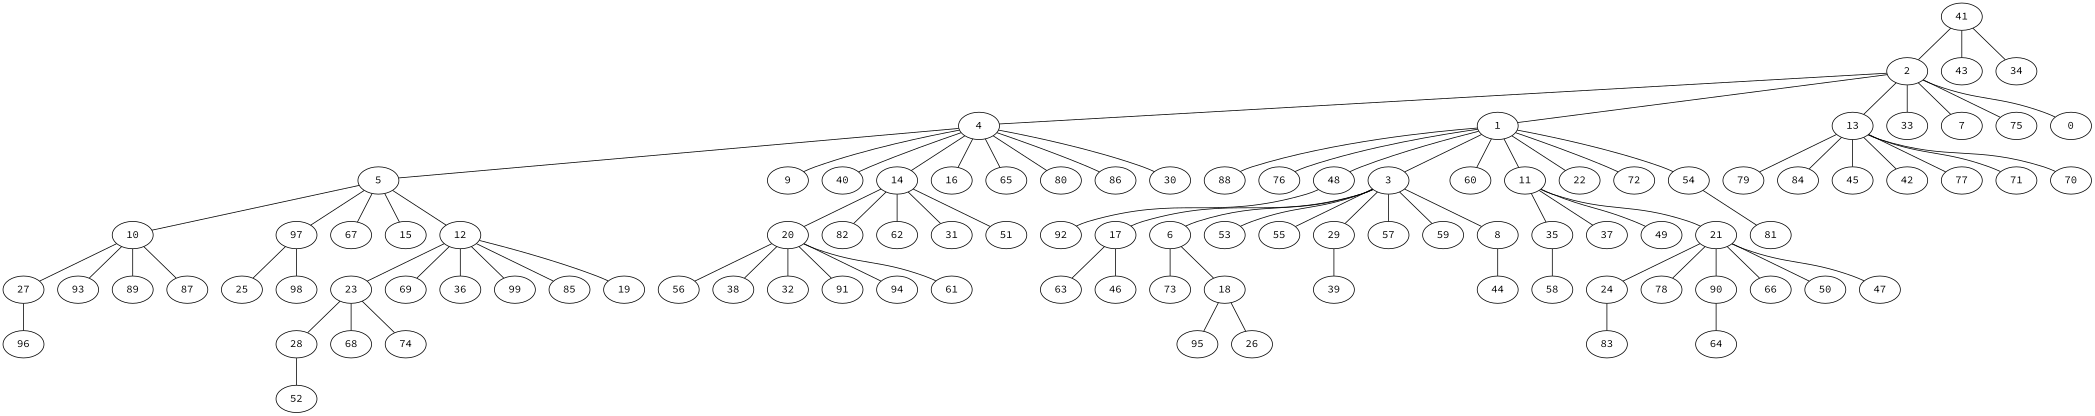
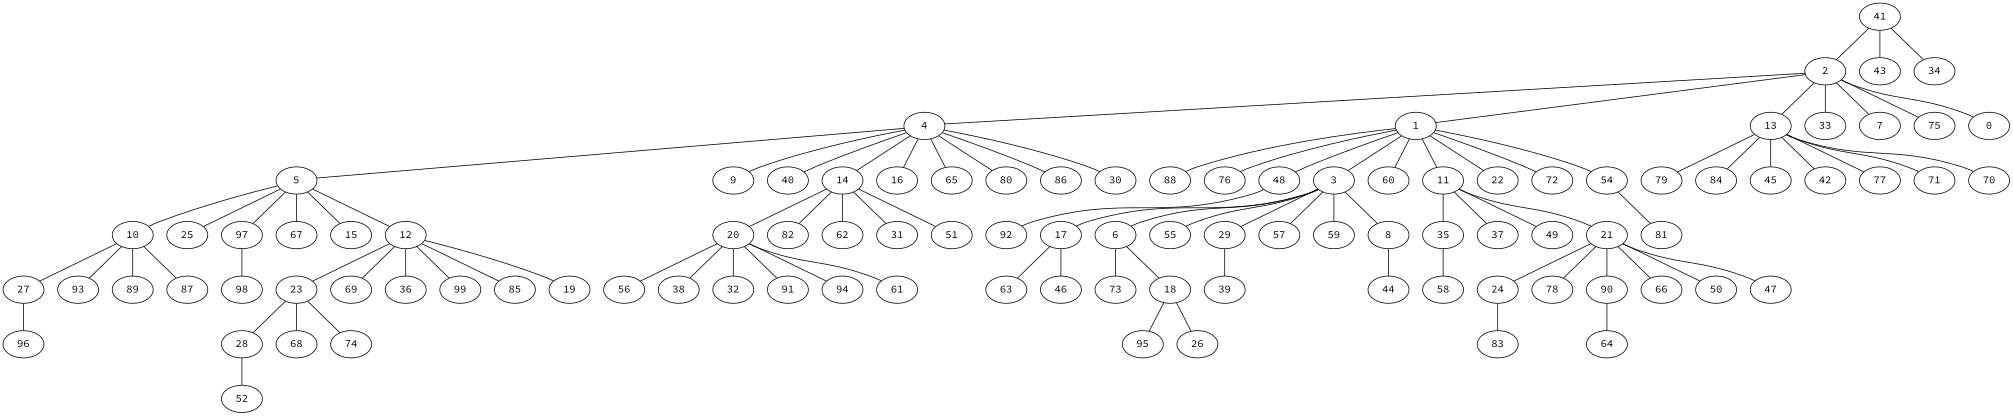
node "53": removed
edge "97" -- "25": now "5" -- "25"
